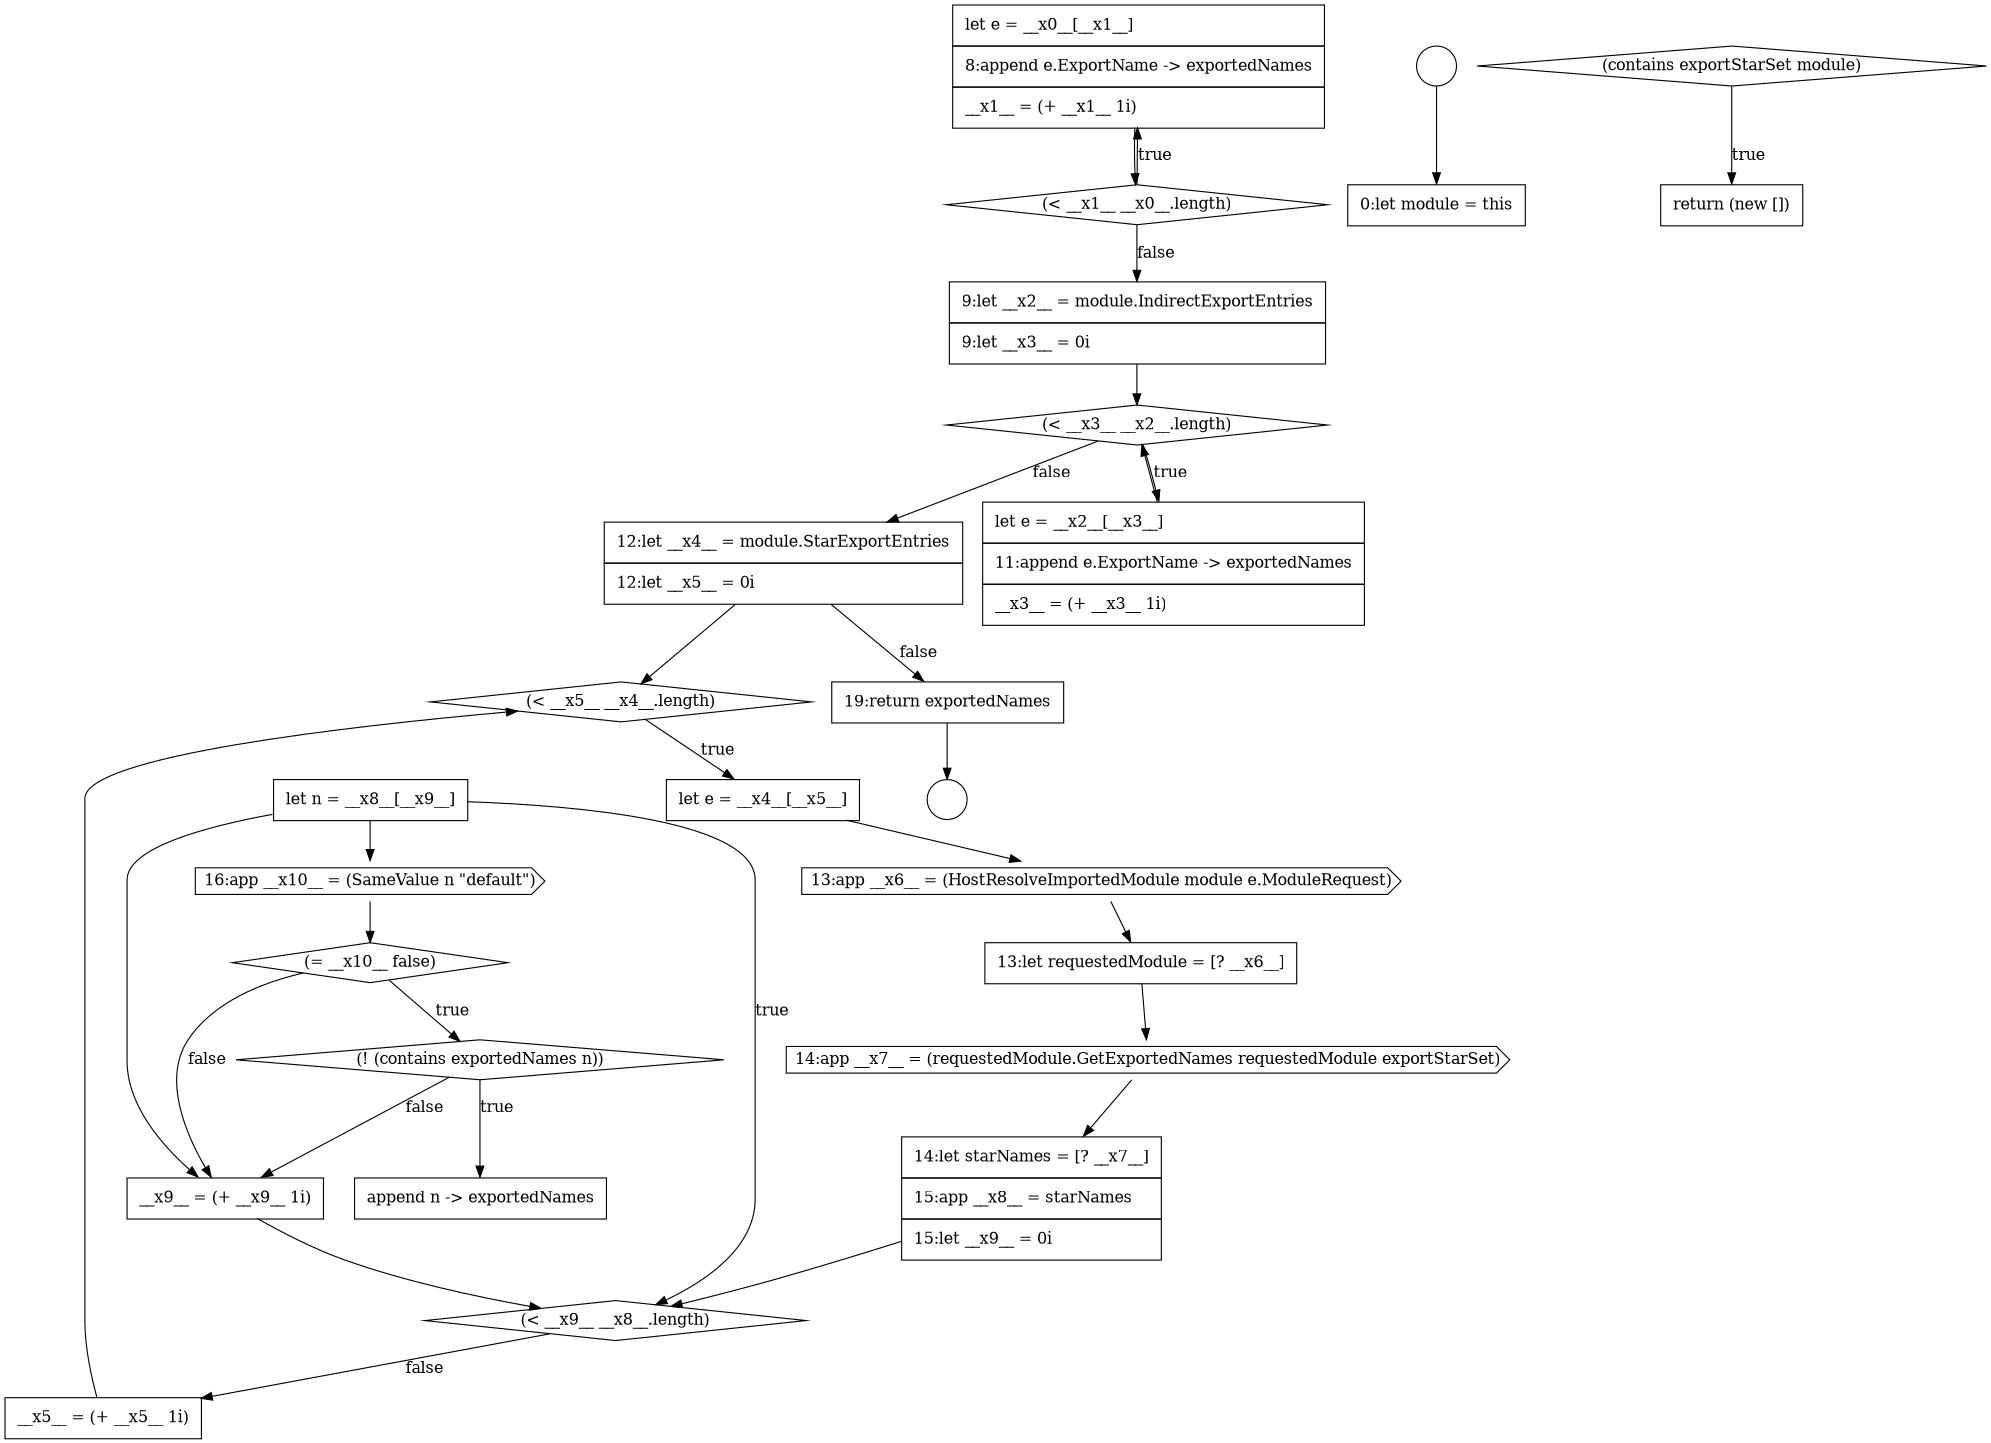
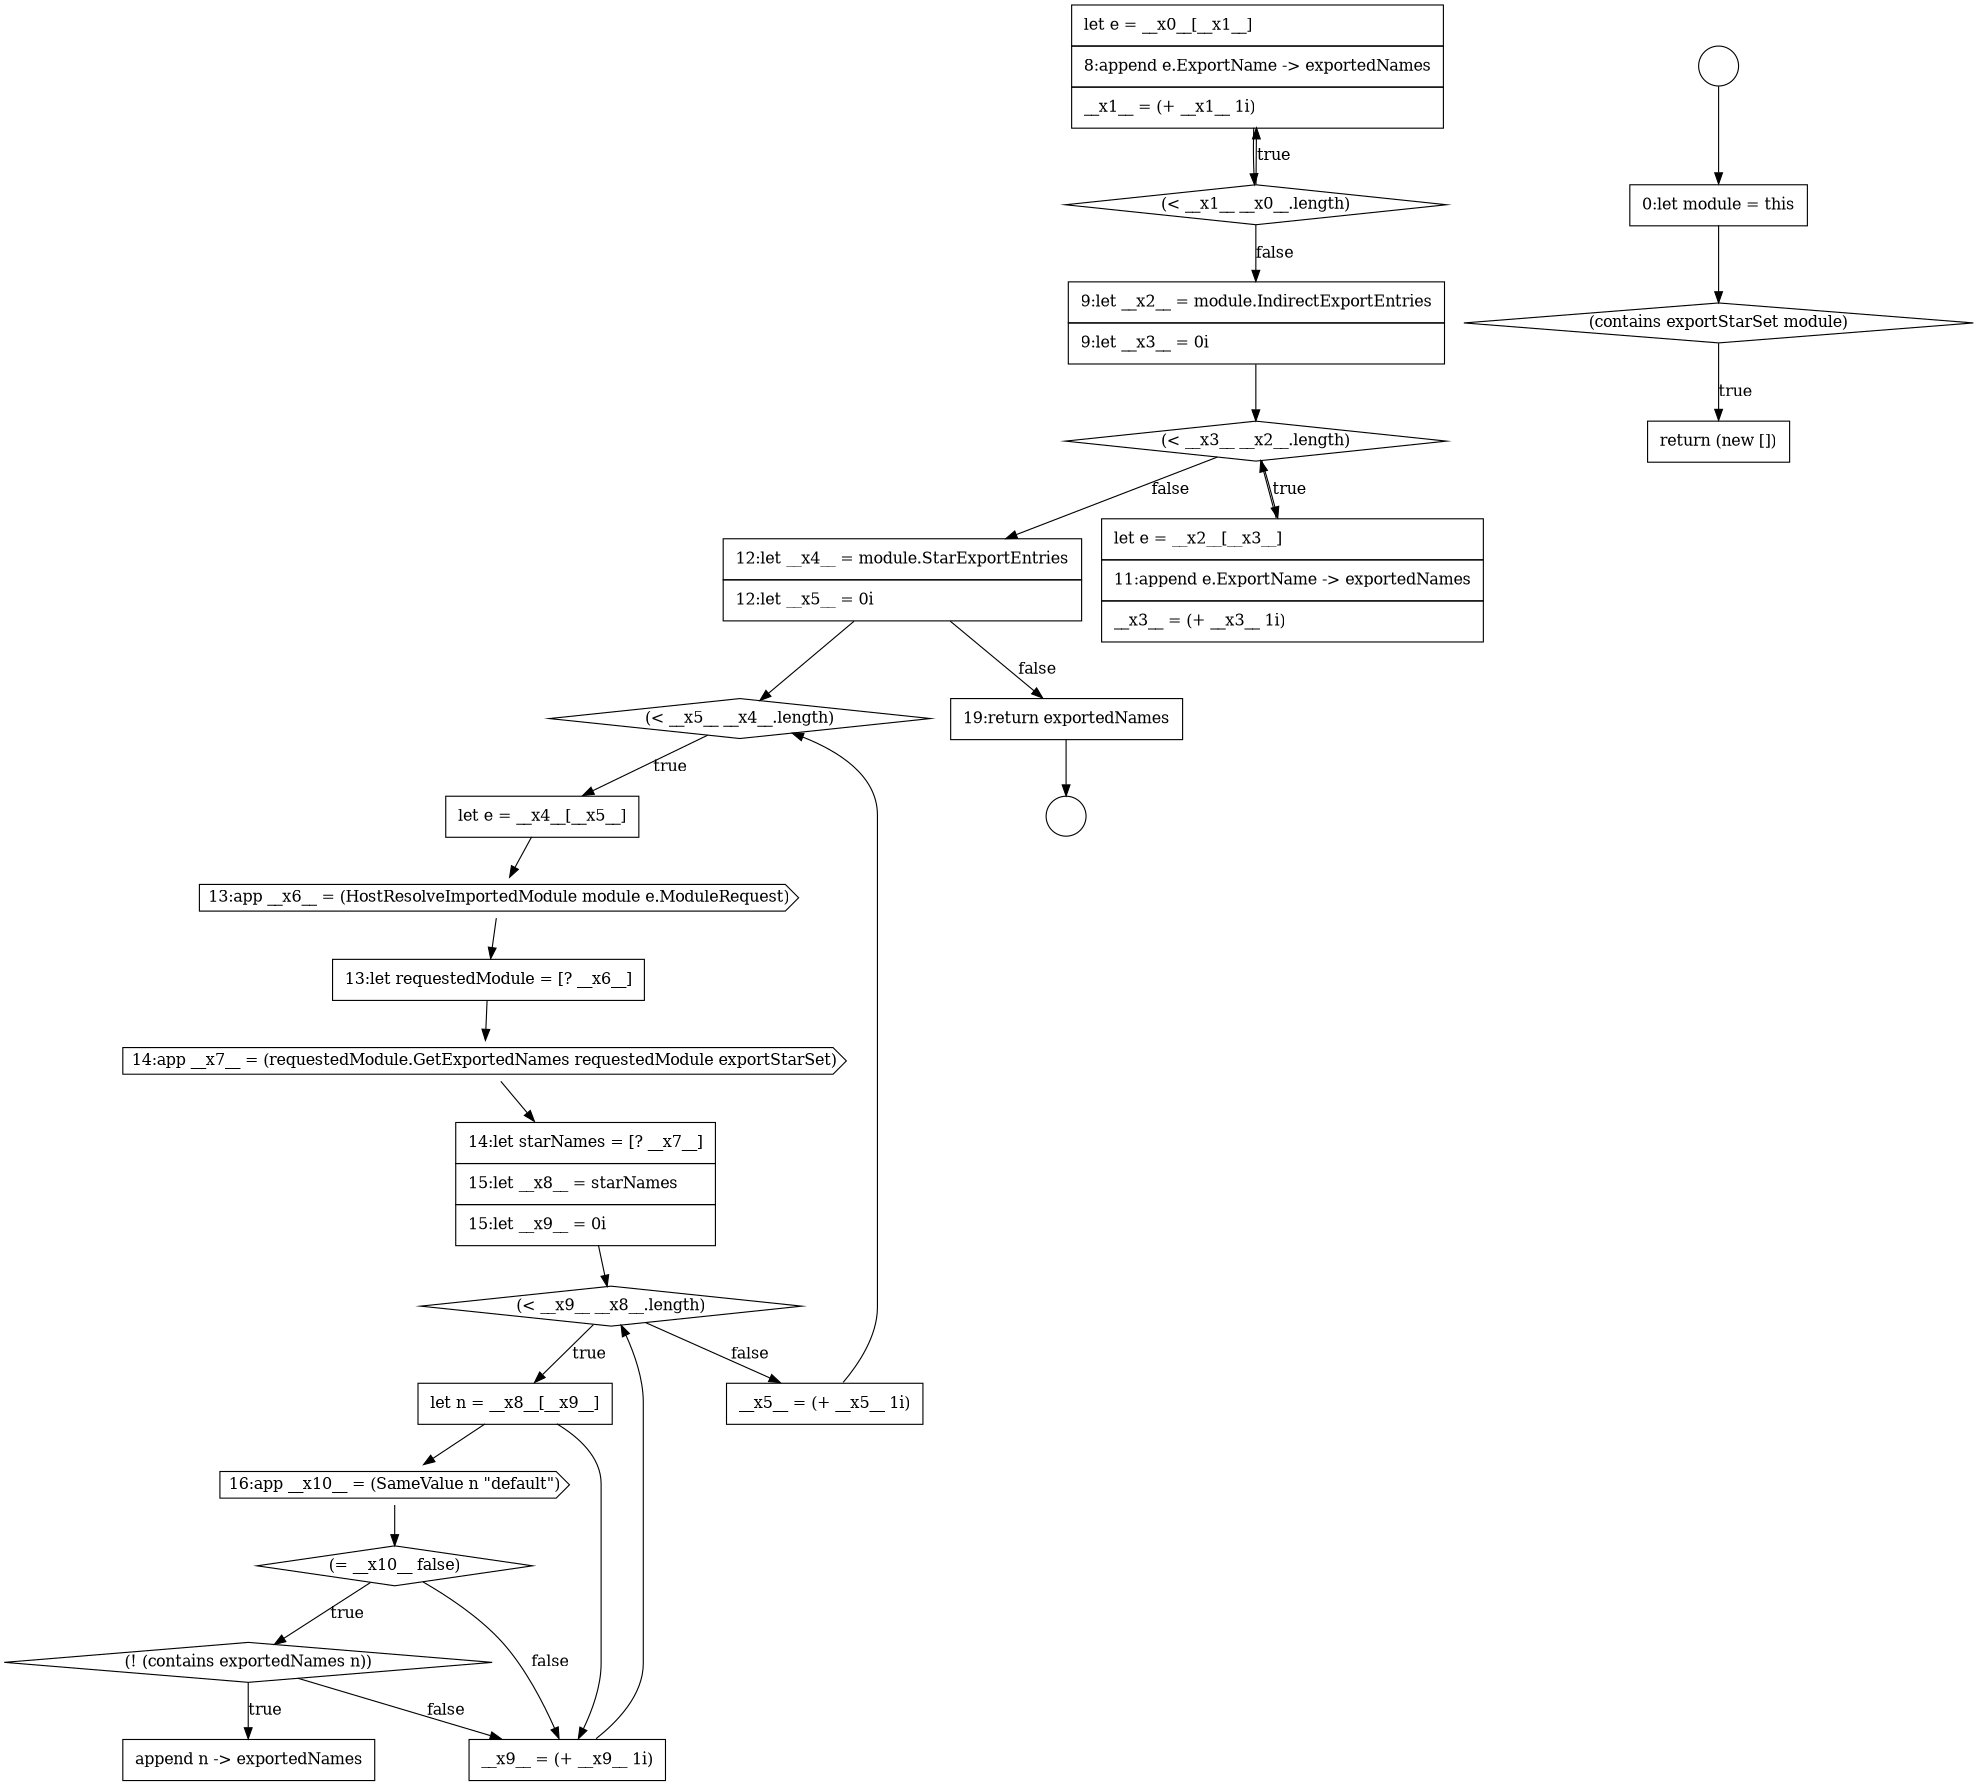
edge "0:let module = this" -> "(contains exportStarSet module)": added
edge "let n = __x8__[__x9__]" -> "(< __x9__ __x8__.length)": reversed
node "14:let starNames = [? __x7__]": text "15:app __x8__ = starNames" -> "15:let __x8__ = starNames"
